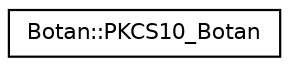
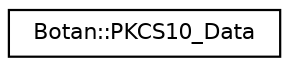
node "Botan::PKCS10_Botan": label "Botan::PKCS10_Botan" -> "Botan::PKCS10_Data"
